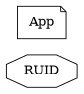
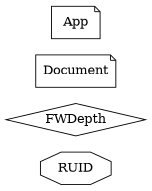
node "Document": added
node "FWDepth": added
